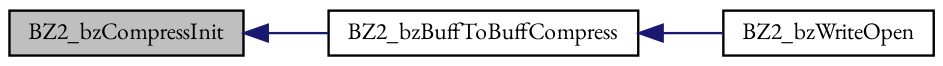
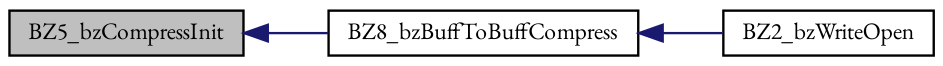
node "BZ2_bzCompressInit": label "BZ2_bzCompressInit" -> "BZ5_bzCompressInit"
node "BZ2_bzBuffToBuffCompress": label "BZ2_bzBuffToBuffCompress" -> "BZ8_bzBuffToBuffCompress"
